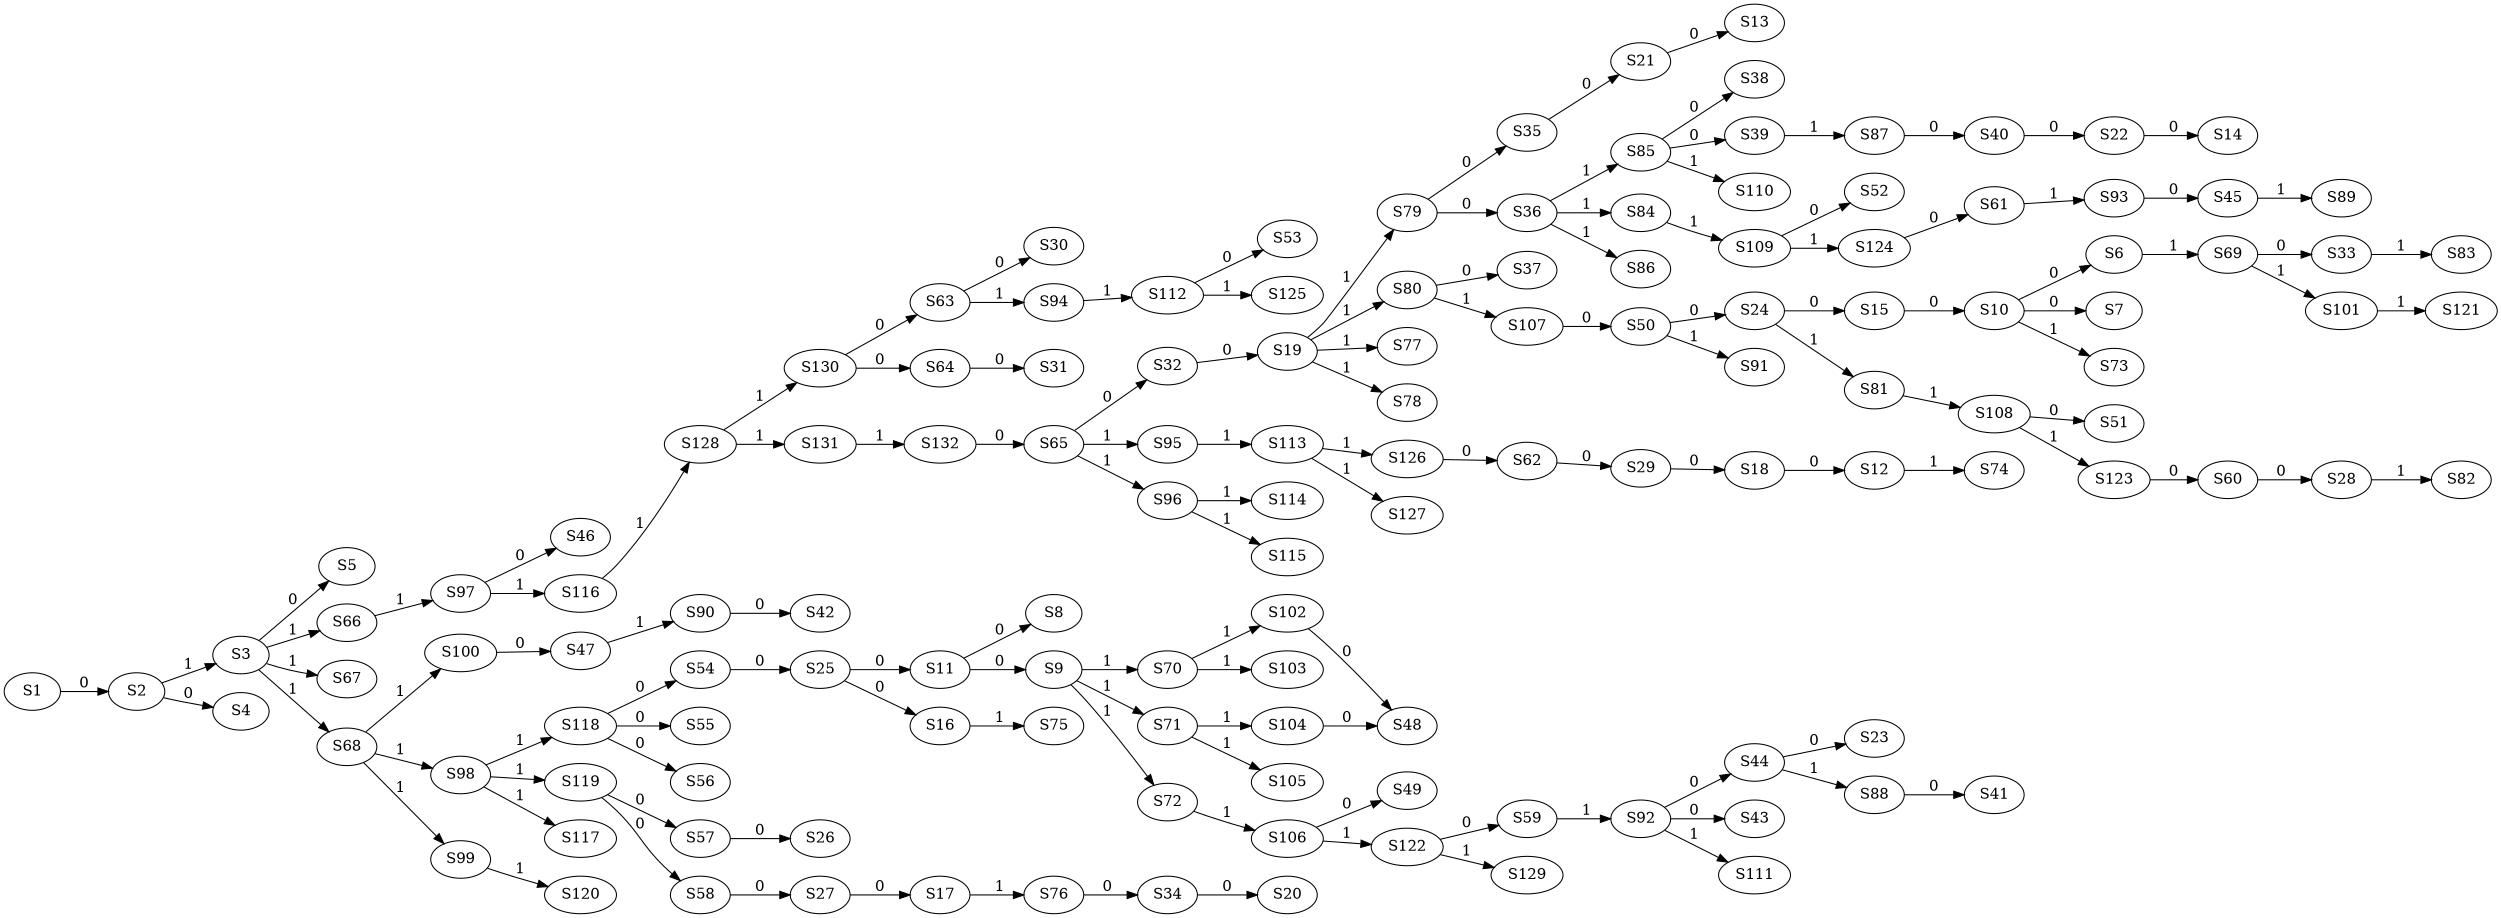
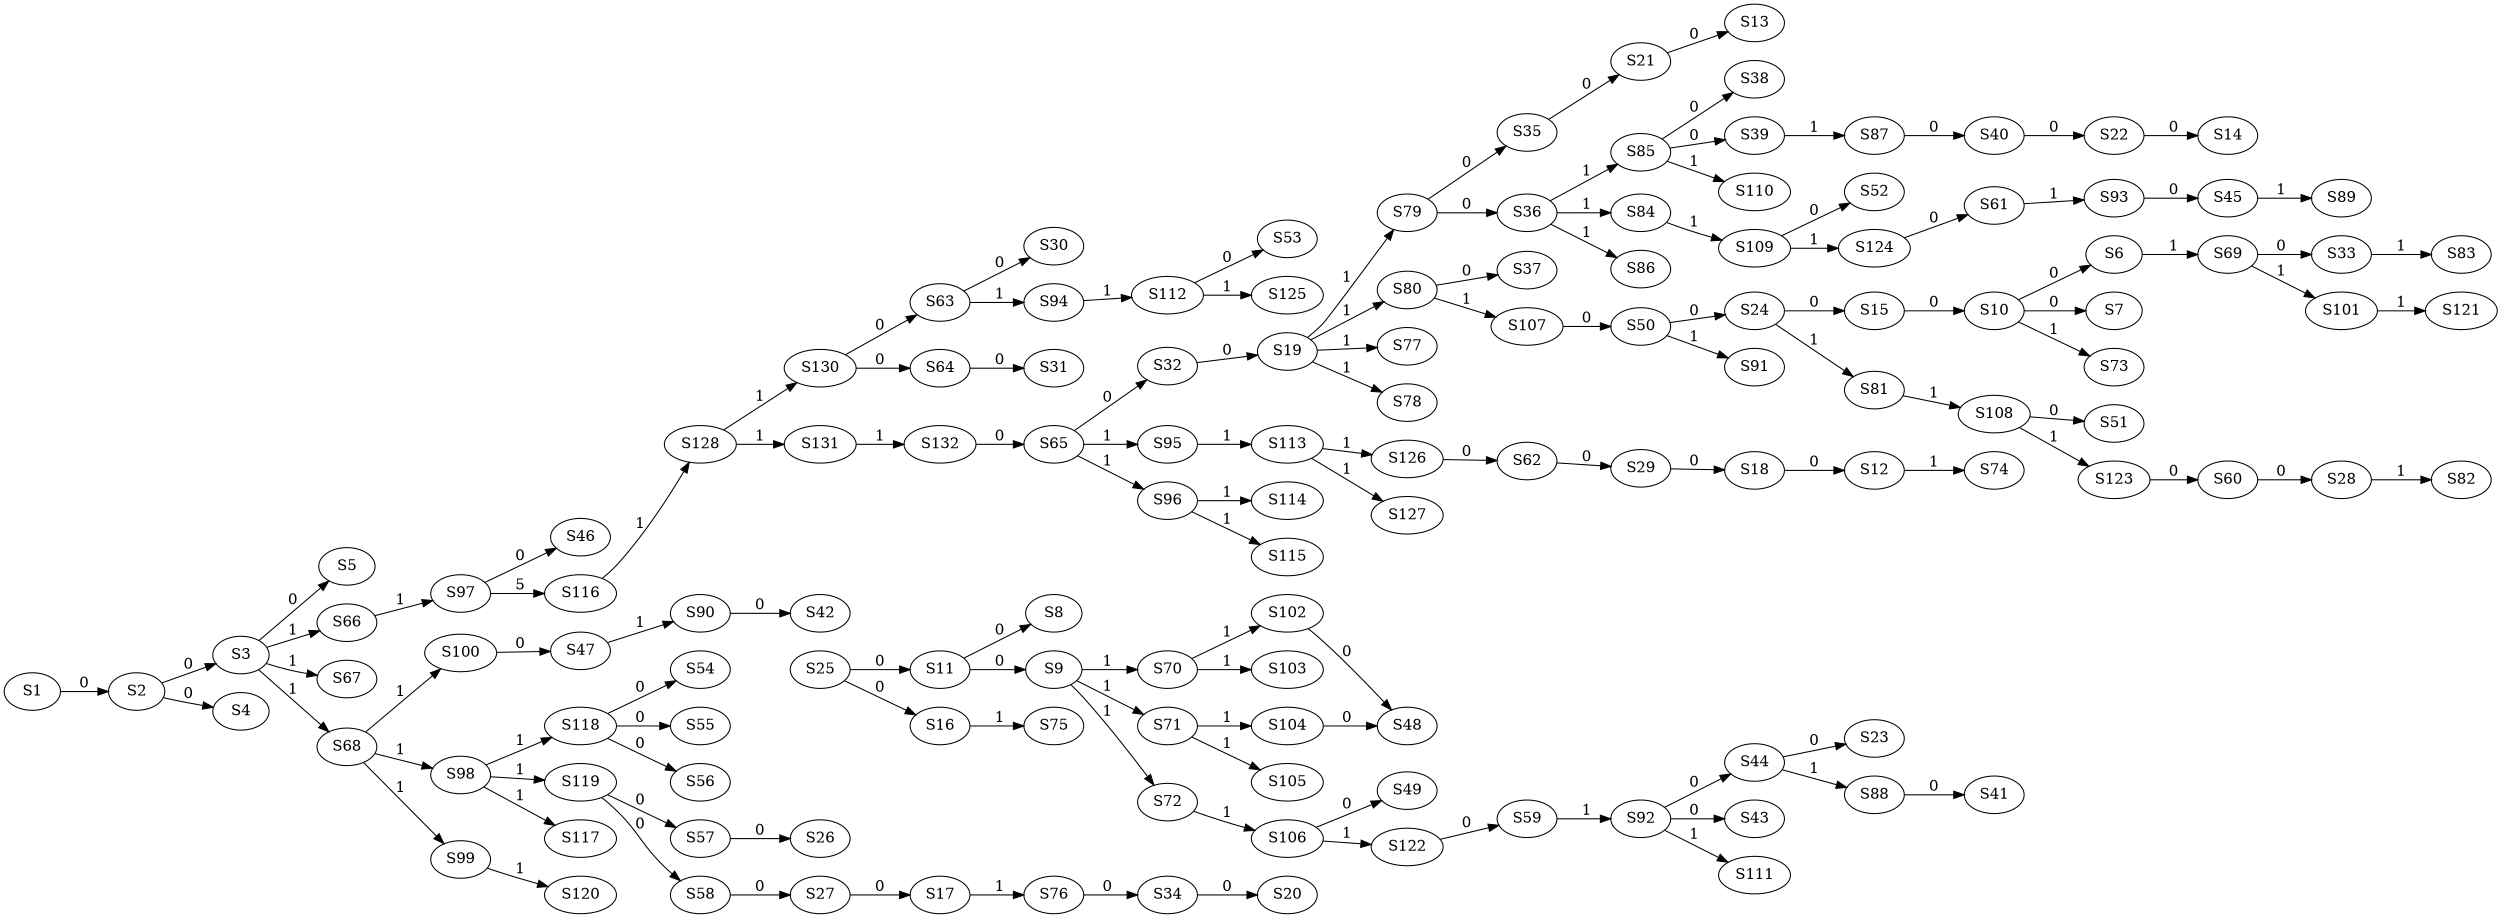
edge "S97" -> "S116": label "1" -> "5"
edge "S2" -> "S3": label "1" -> "0"
edge "S54" -> "S25": removed, label "0"
node "S129": removed
